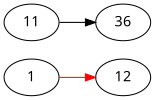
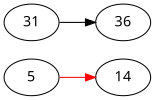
node "11": label "11" -> "31"
node "1": label "1" -> "5"
node "12": label "12" -> "14"
